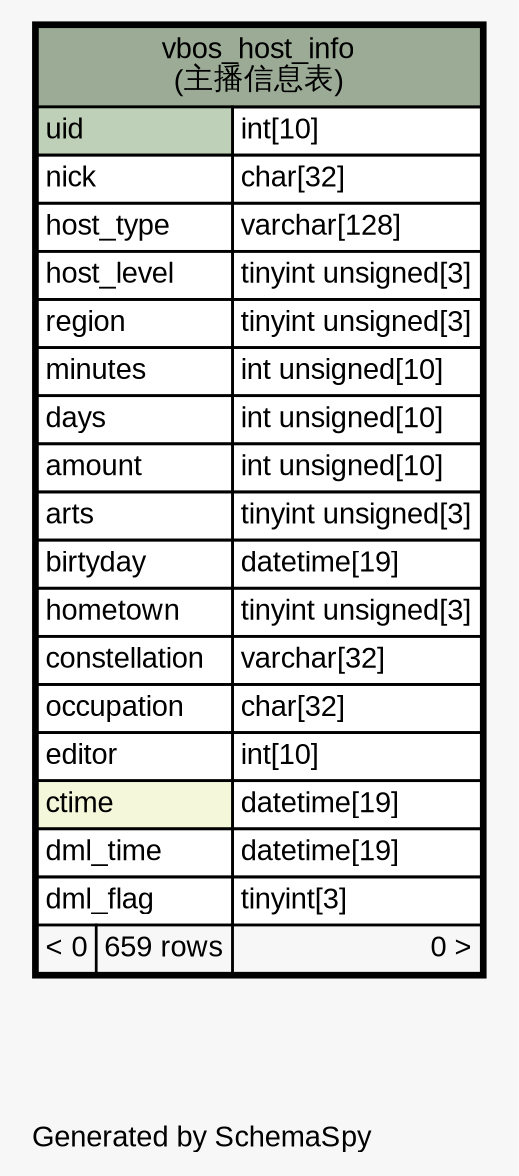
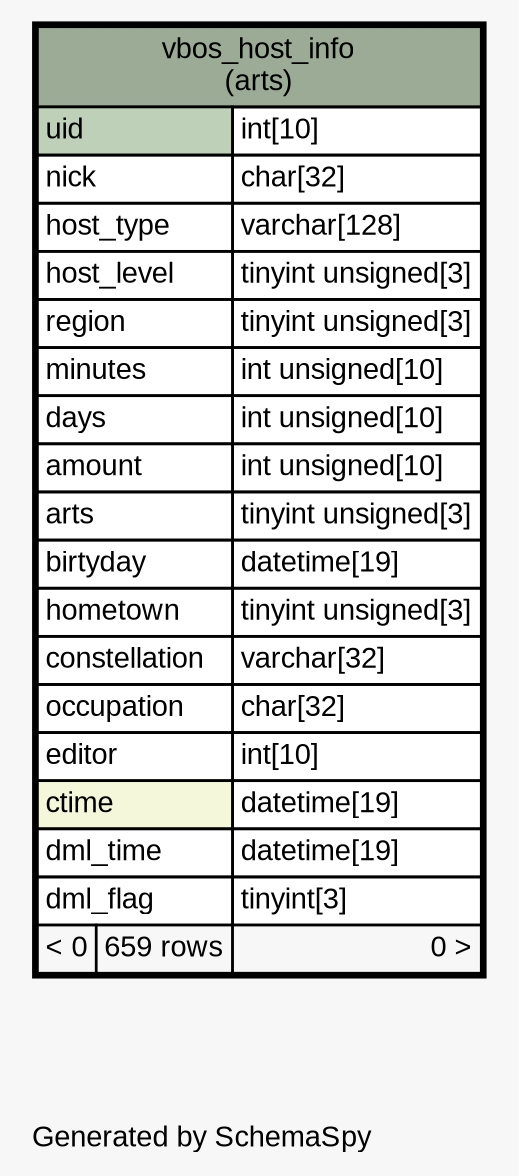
node "vbos_host_info": text "(主播信息表)" -> "(arts)"
